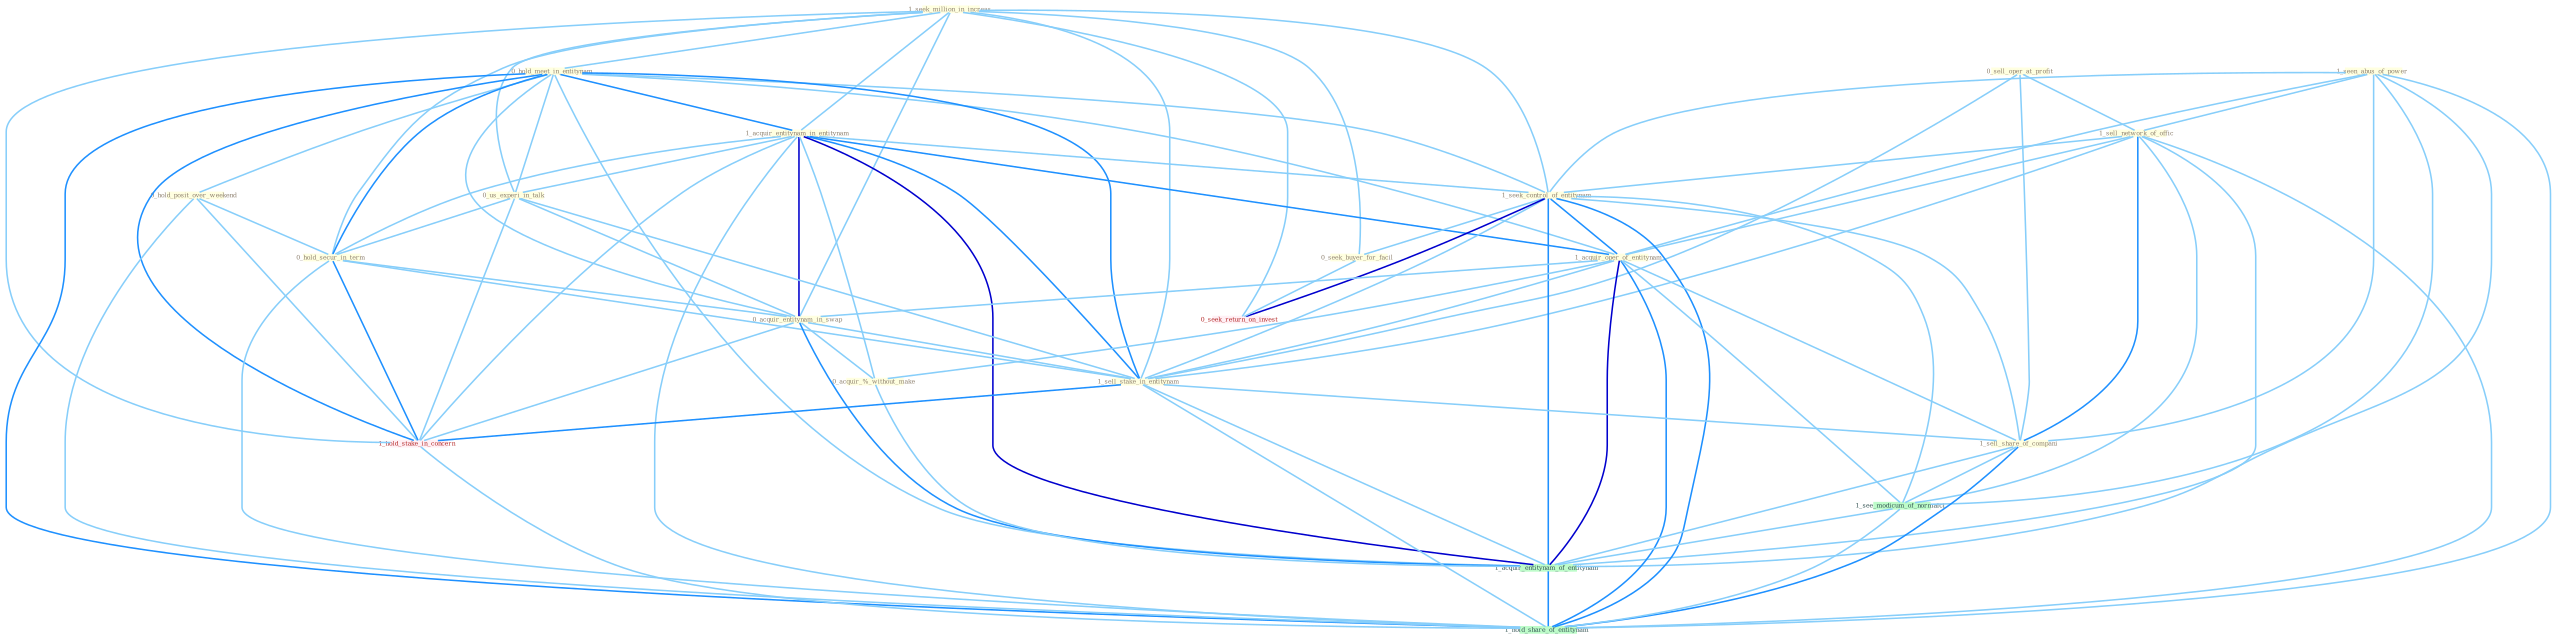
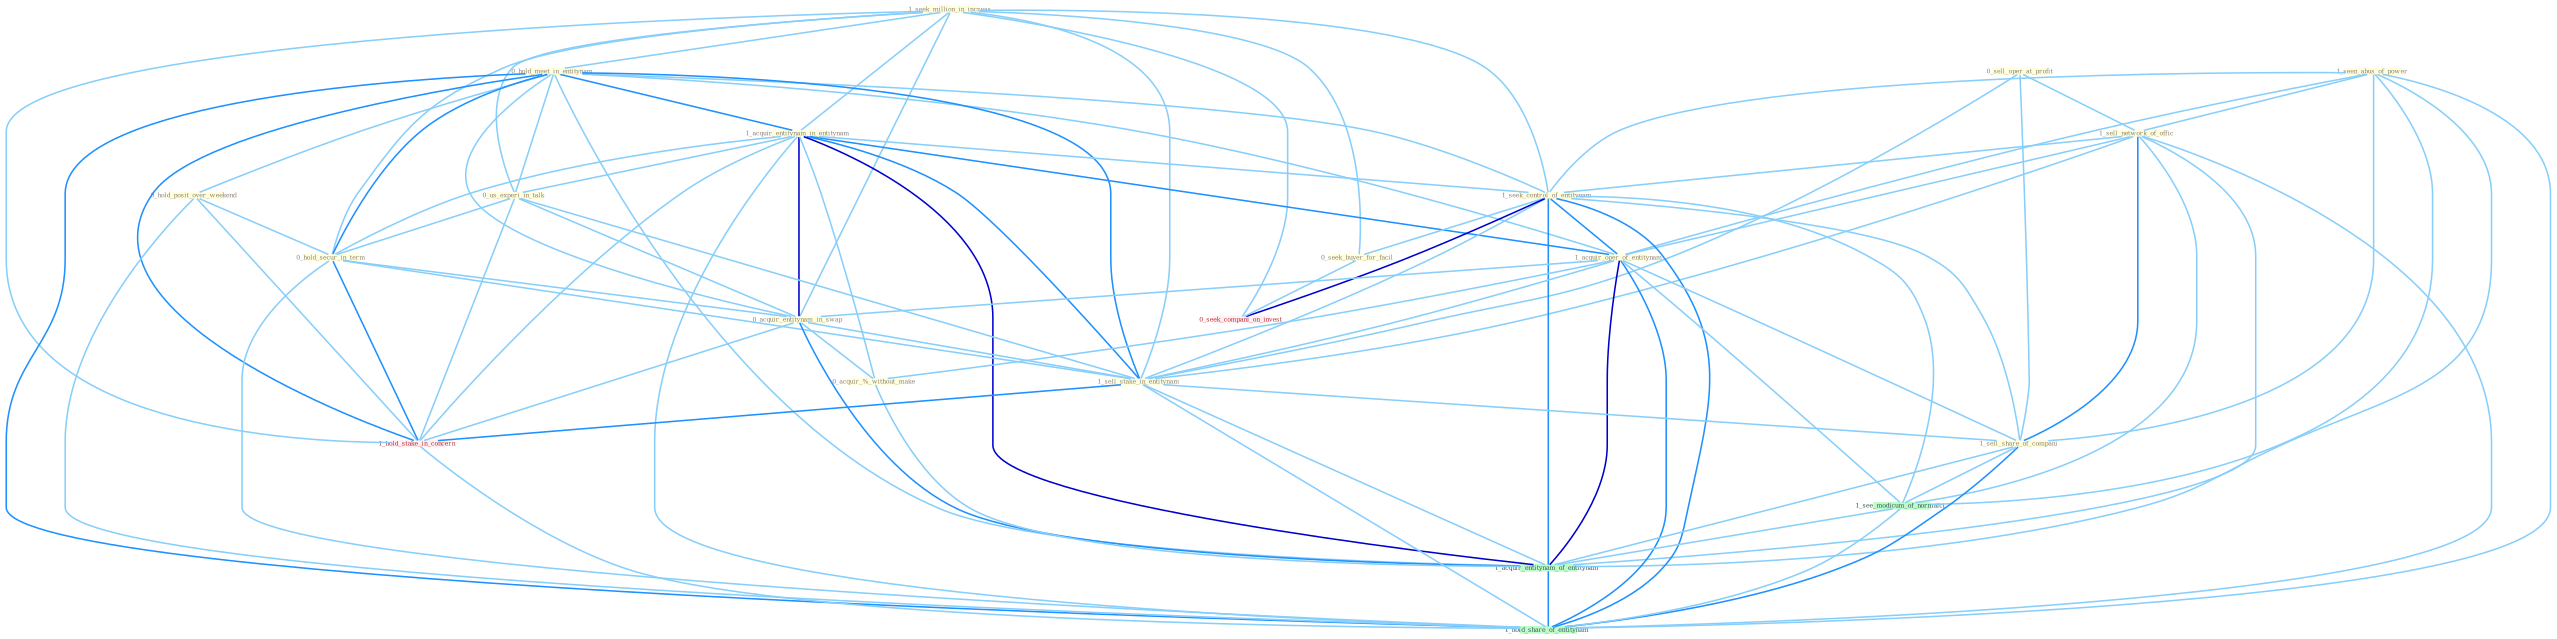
node "0_seek_return_on_invest": label "0_seek_return_on_invest" -> "0_seek_compani_on_invest"
